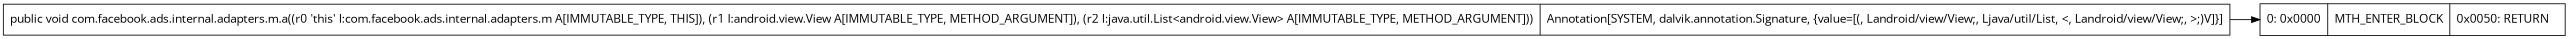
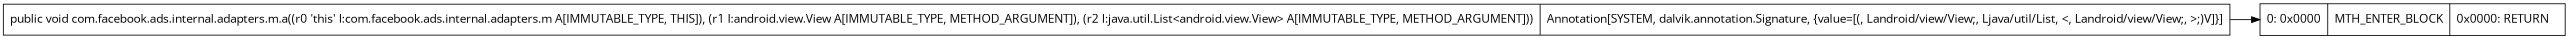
node "0: 0x0000": text "0x0050: RETURN" -> "0x0000: RETURN"
